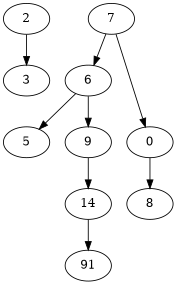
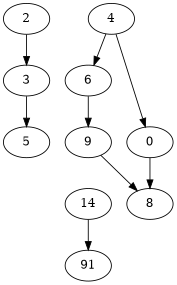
node "7": label "7" -> "4"
edge "6" -> "5": now "3" -> "5"
edge "9" -> "14": now "9" -> "8"
